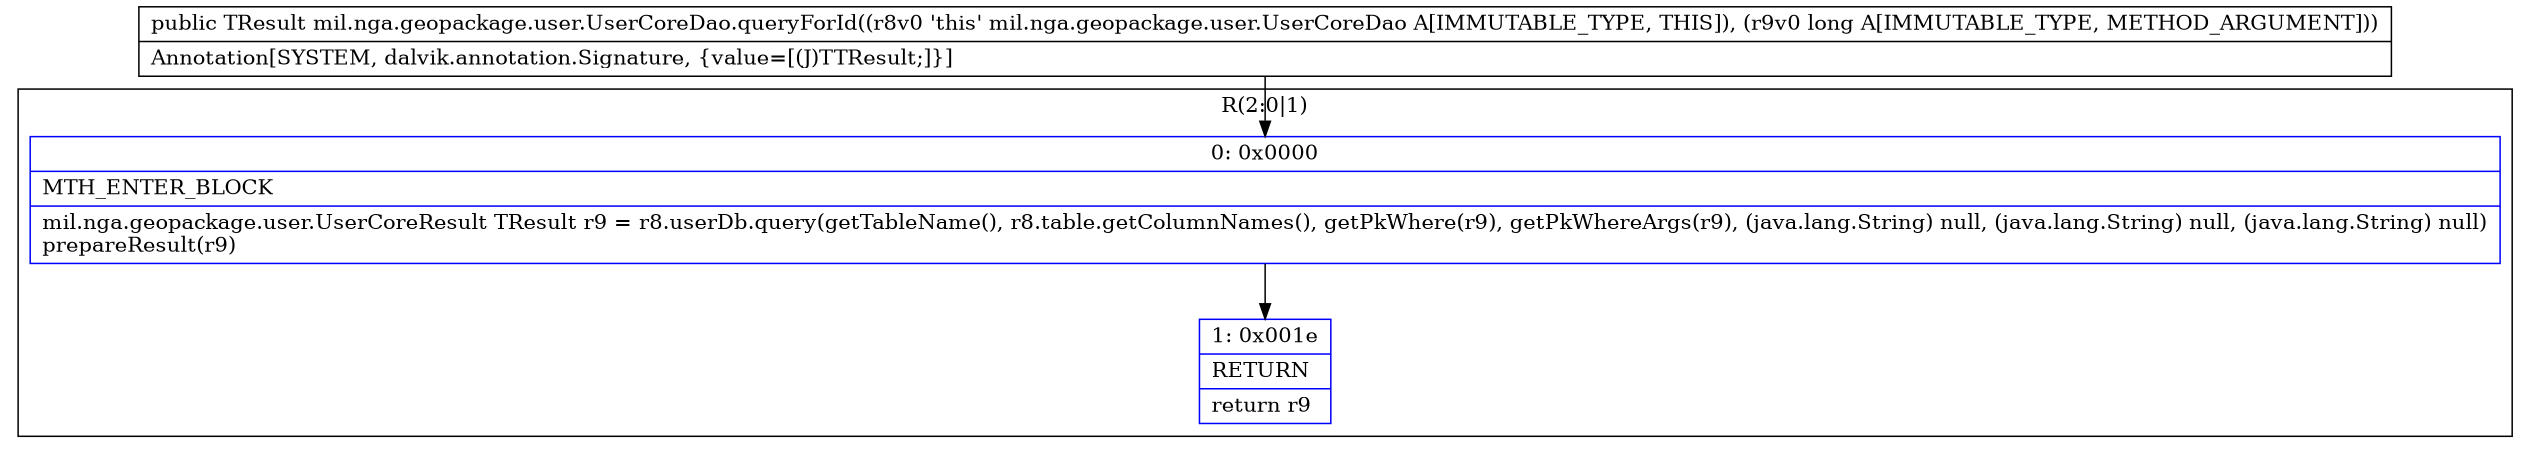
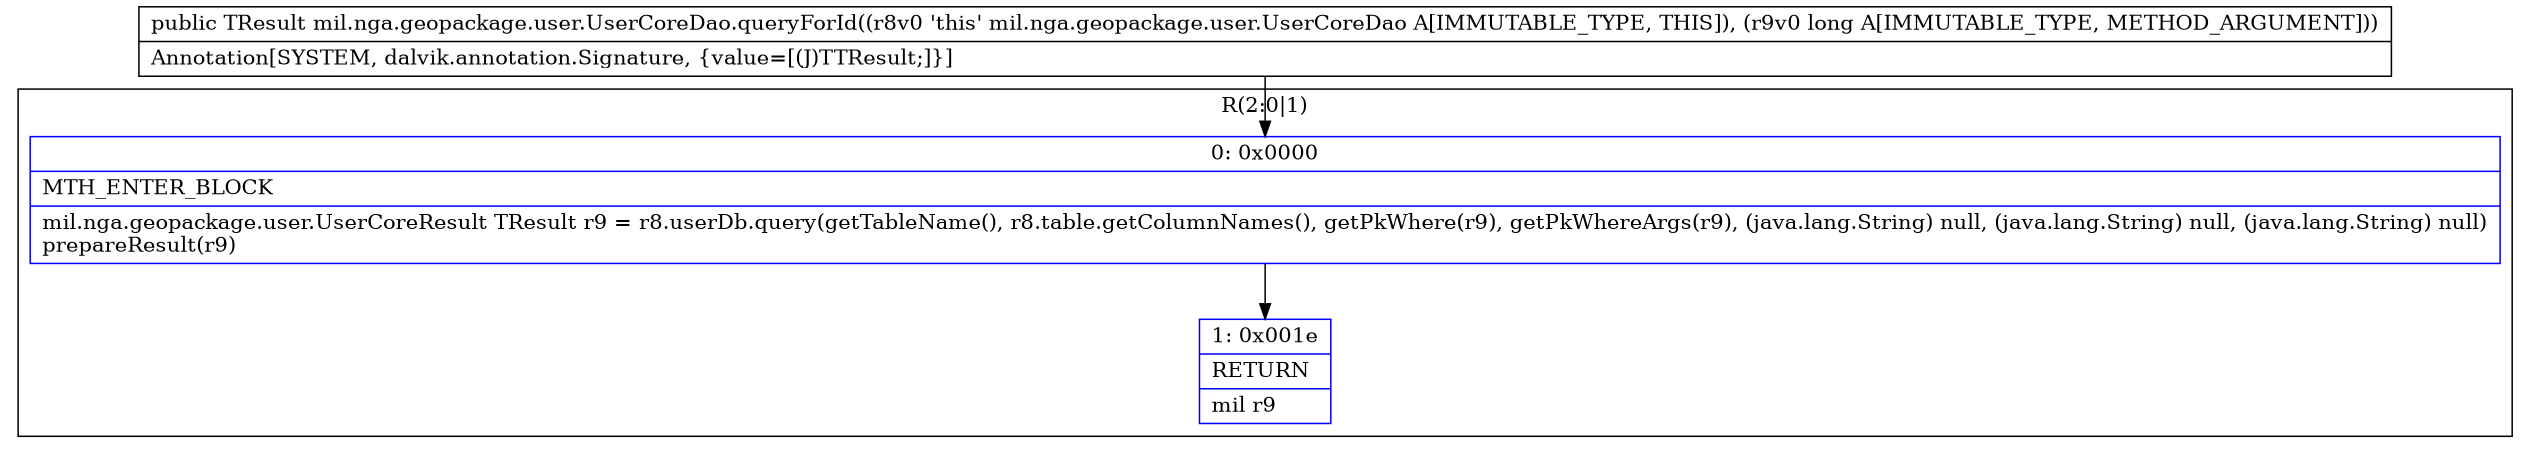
node "1: 0x001e": text "return r9" -> "mil r9"
